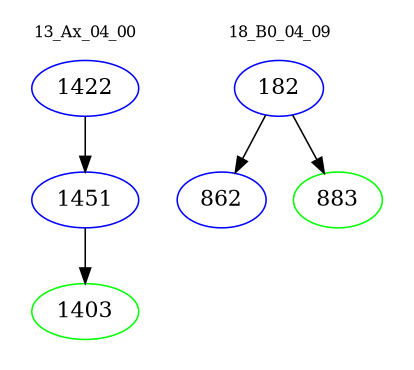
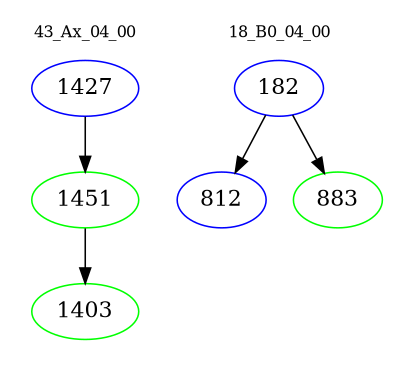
cluster "13_Ax_04_00": label "13_Ax_04_00" -> "43_Ax_04_00"
cluster "18_B0_04_09": label "18_B0_04_09" -> "18_B0_04_00"
node "1422": label "1422" -> "1427"
node "1451": color blue -> green
node "862": label "862" -> "812"
